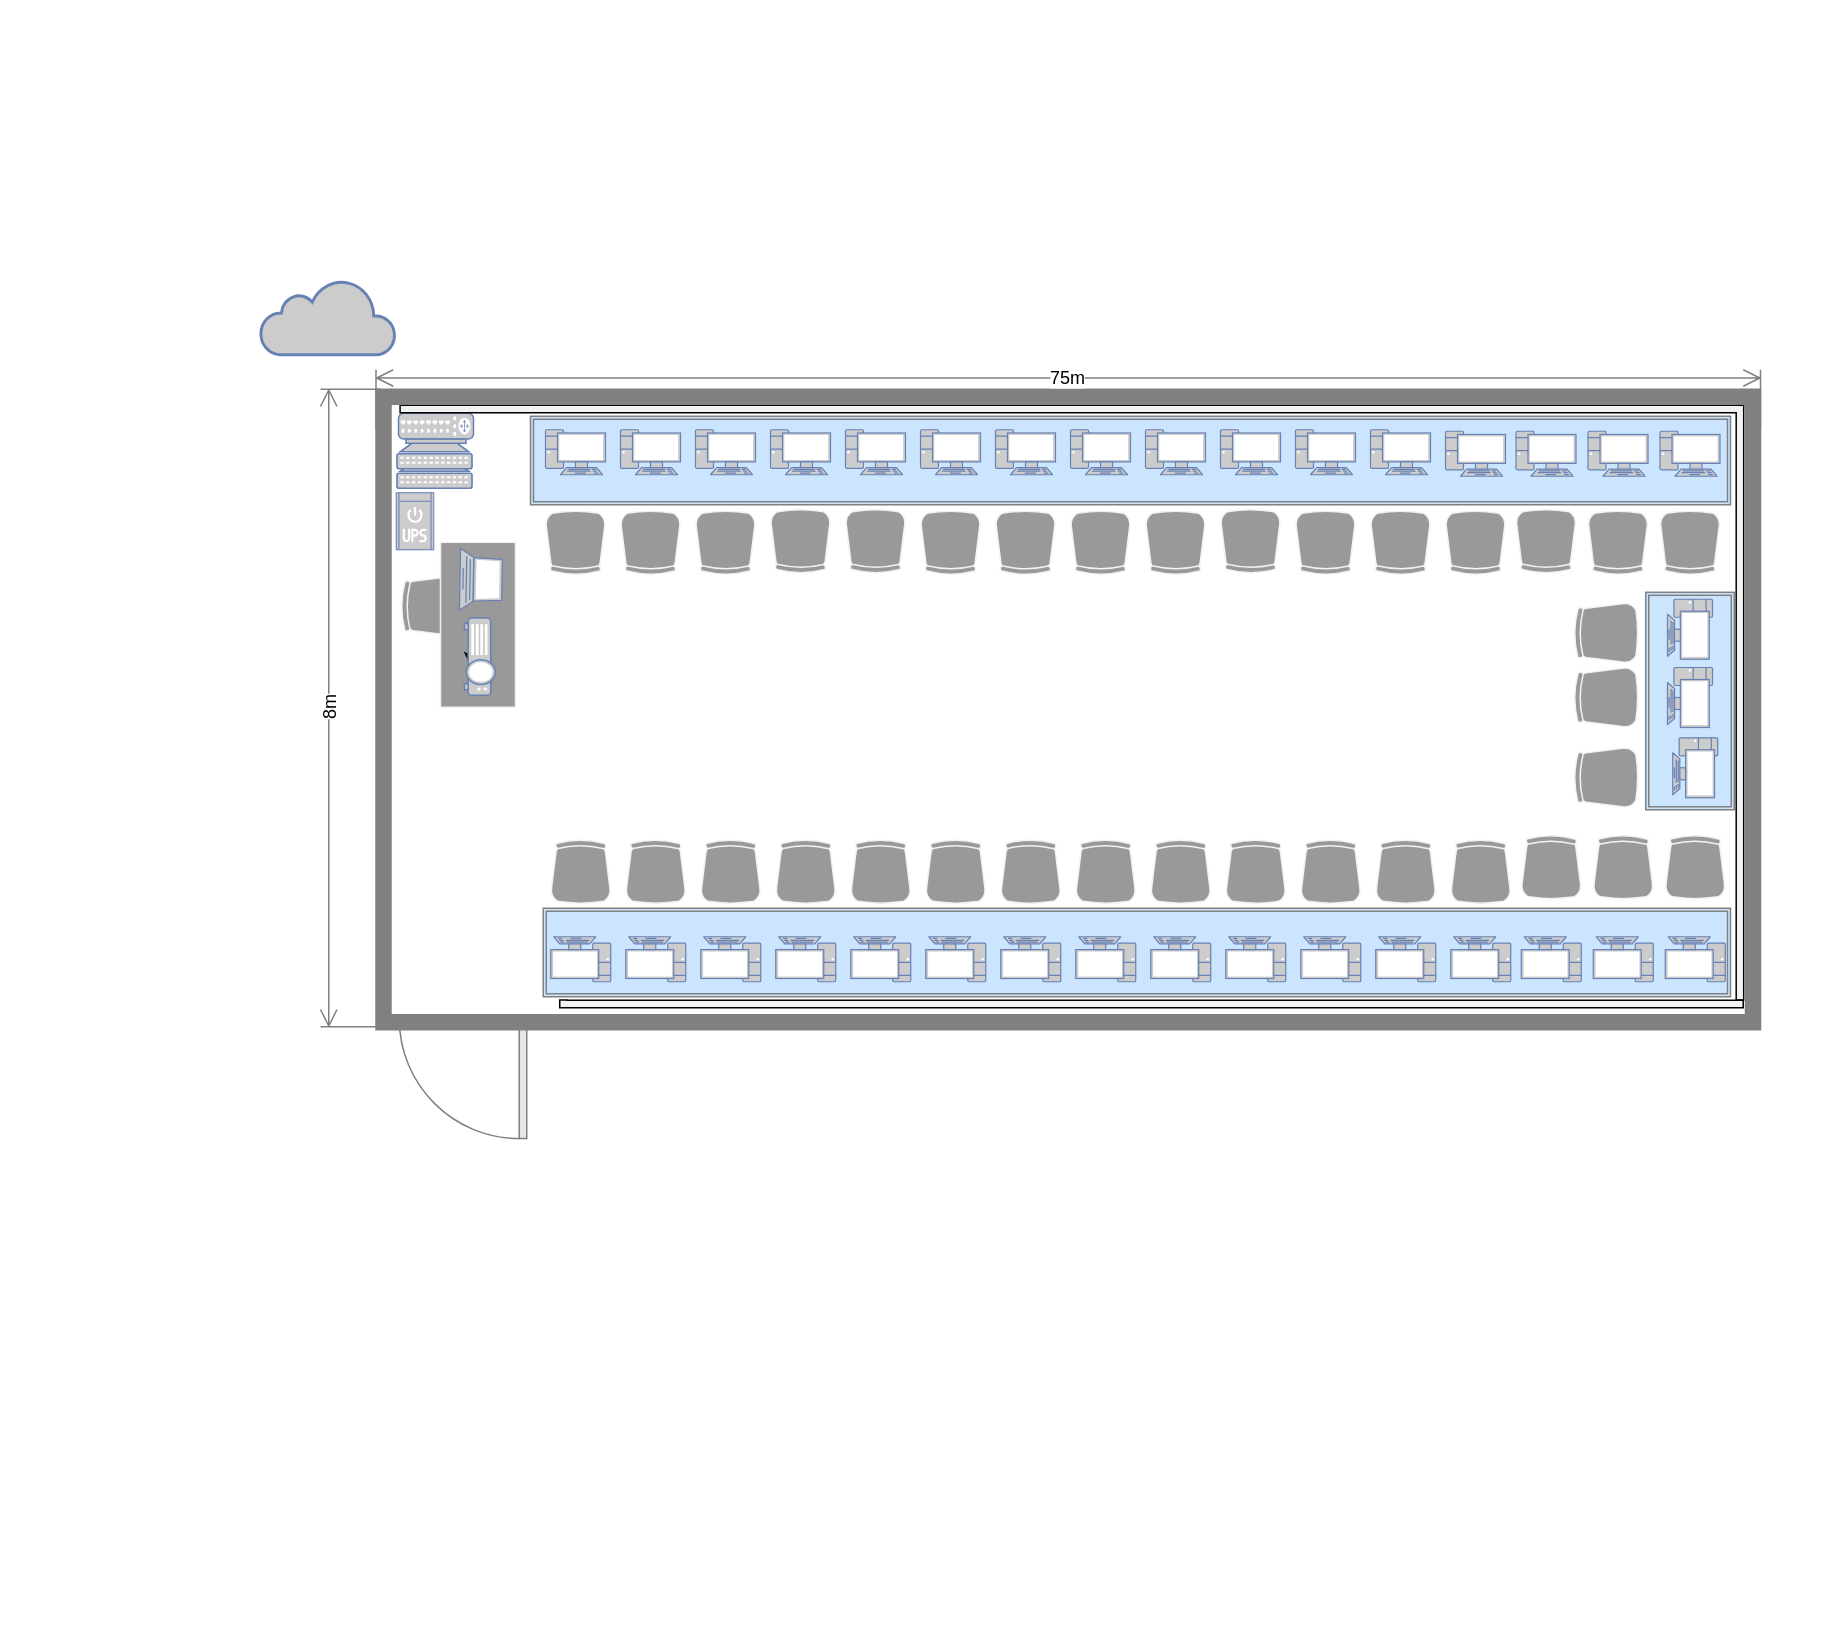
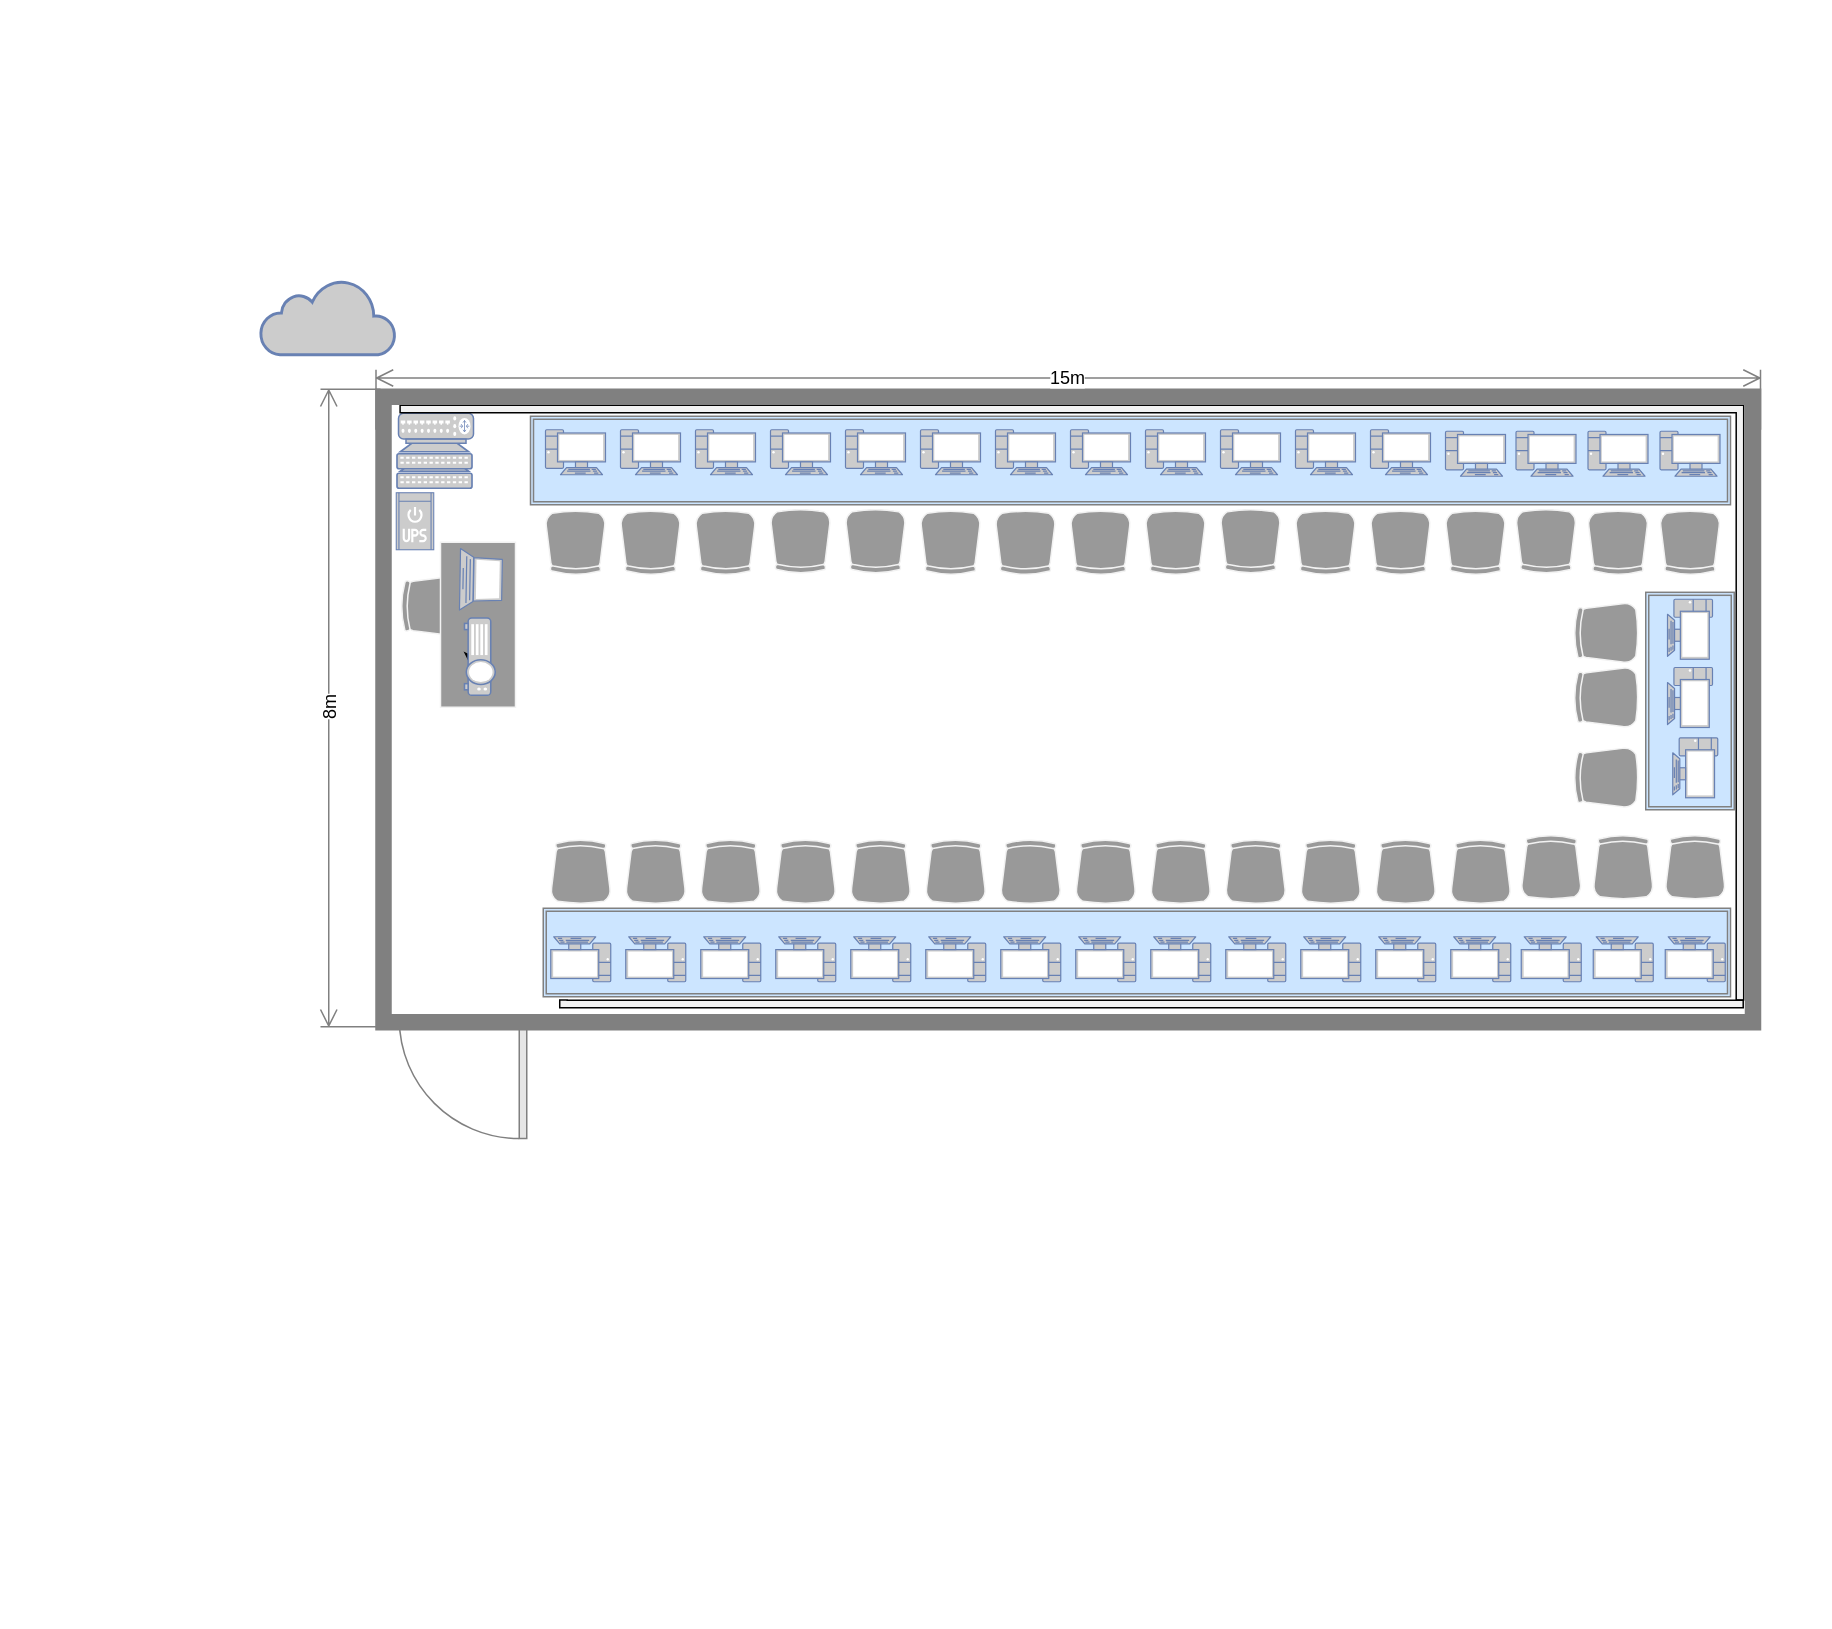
node "75m": label "75m" -> "15m"
